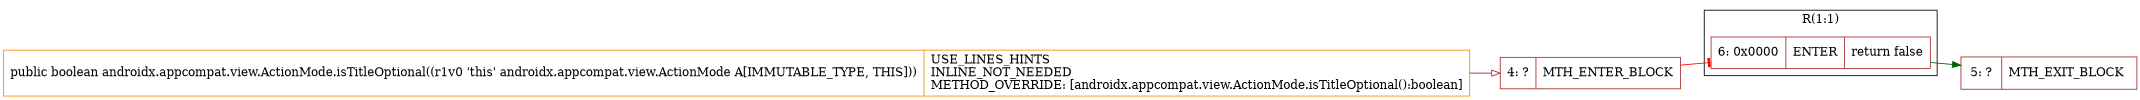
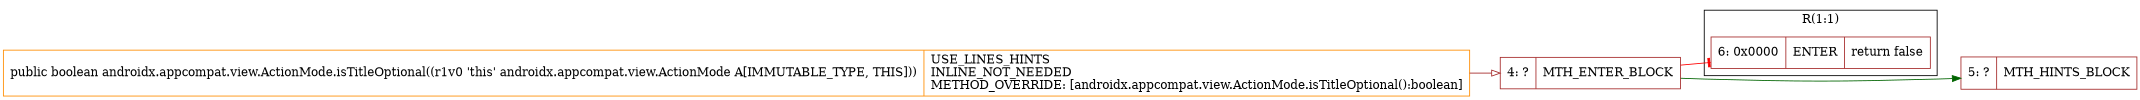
edge "6: 0x0000" -> "5: ?": now "4: ?" -> "5: ?"
node "5: ?": text "MTH_EXIT_BLOCK" -> "MTH_HINTS_BLOCK"
